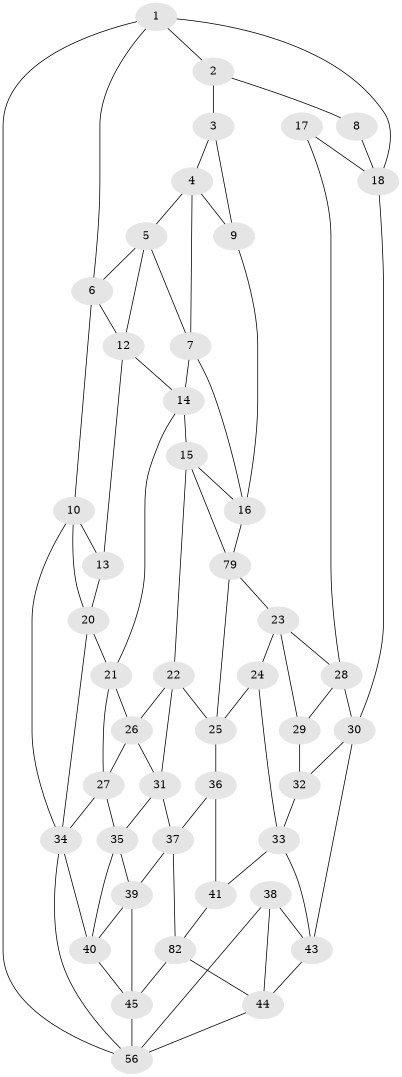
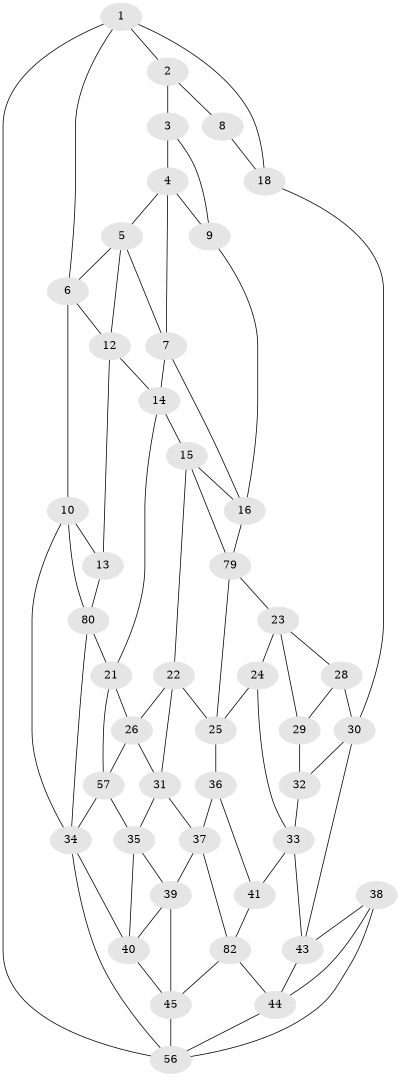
node "17": removed
node "20": label "20" -> "80"
node "27": label "27" -> "57"
